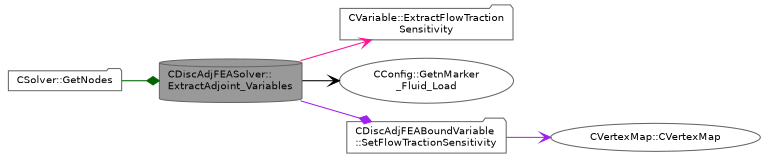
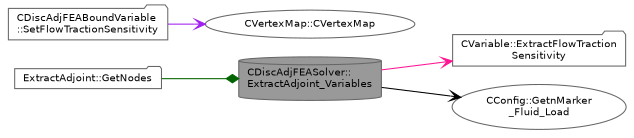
node "CSolver::GetNodes": label "CSolver::GetNodes" -> "ExtractAdjoint::GetNodes"
edge "CDiscAdjFEASolver:: ExtractAdjoint_Variables" -> "CDiscAdjFEABoundVariable ::SetFlowTractionSensitivity": removed
